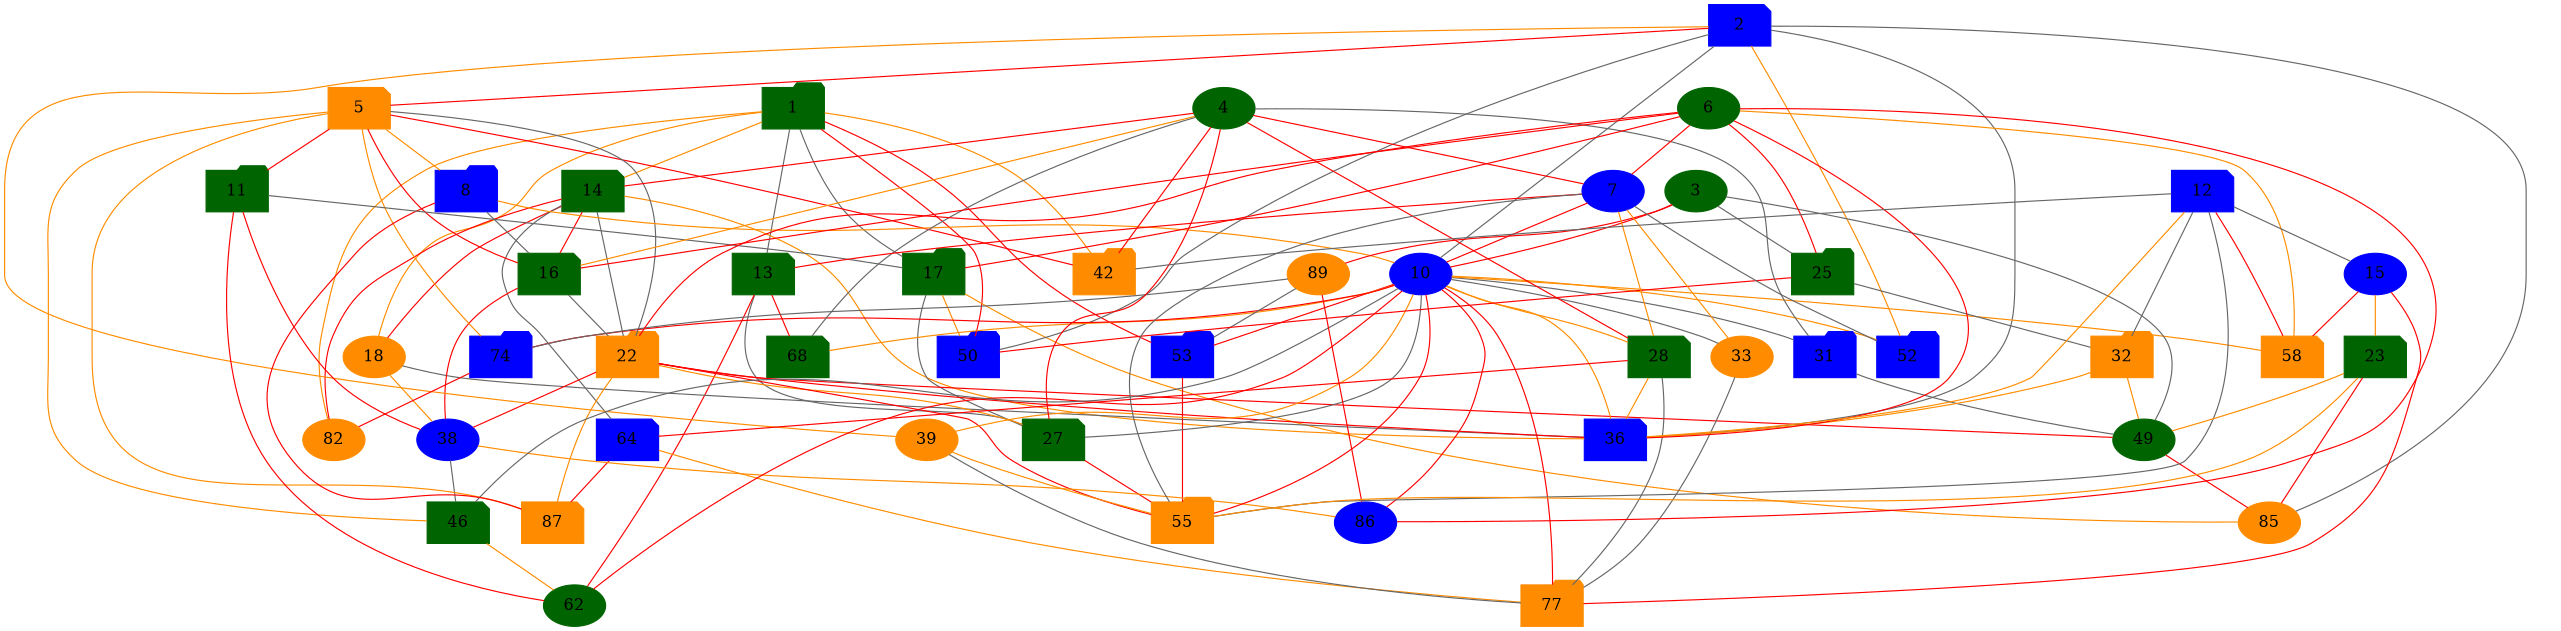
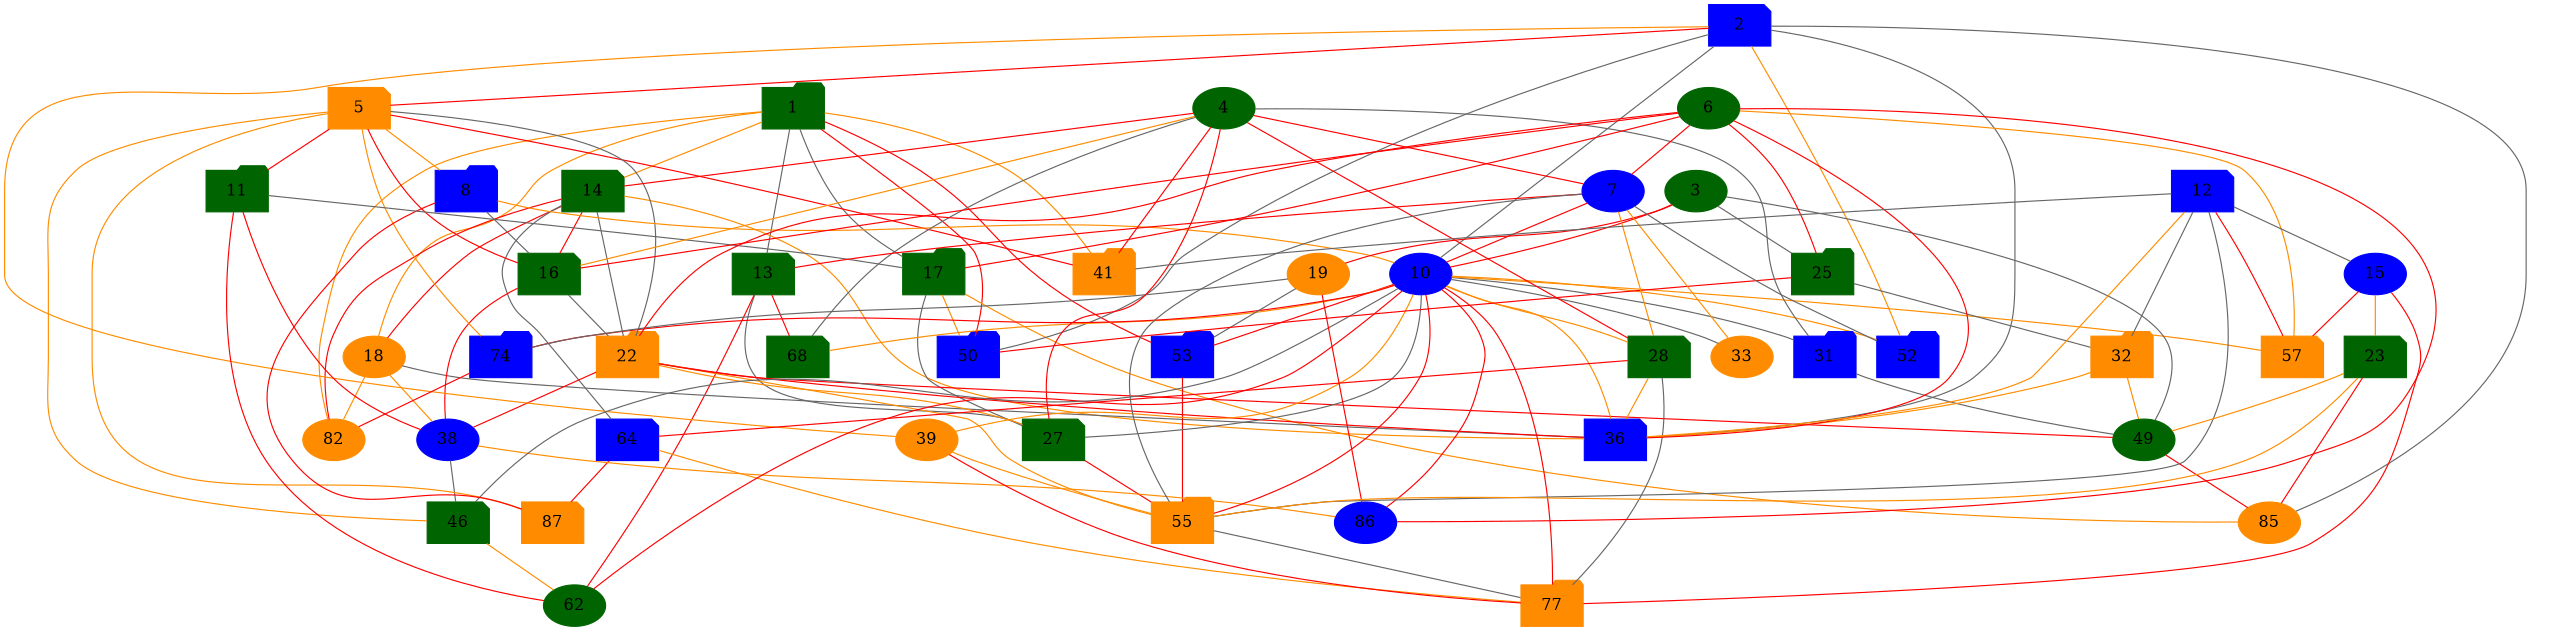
node "42": label "42" -> "41"
node "89": label "89" -> "19"
node "58": label "58" -> "57"
edge "18" -- "82": added
edge "22" -- "55": color red -> darkorange
edge "22" -- "87": removed
edge "33" -- "77": now "55" -- "77"
edge "39" -- "77": color gray40 -> red
